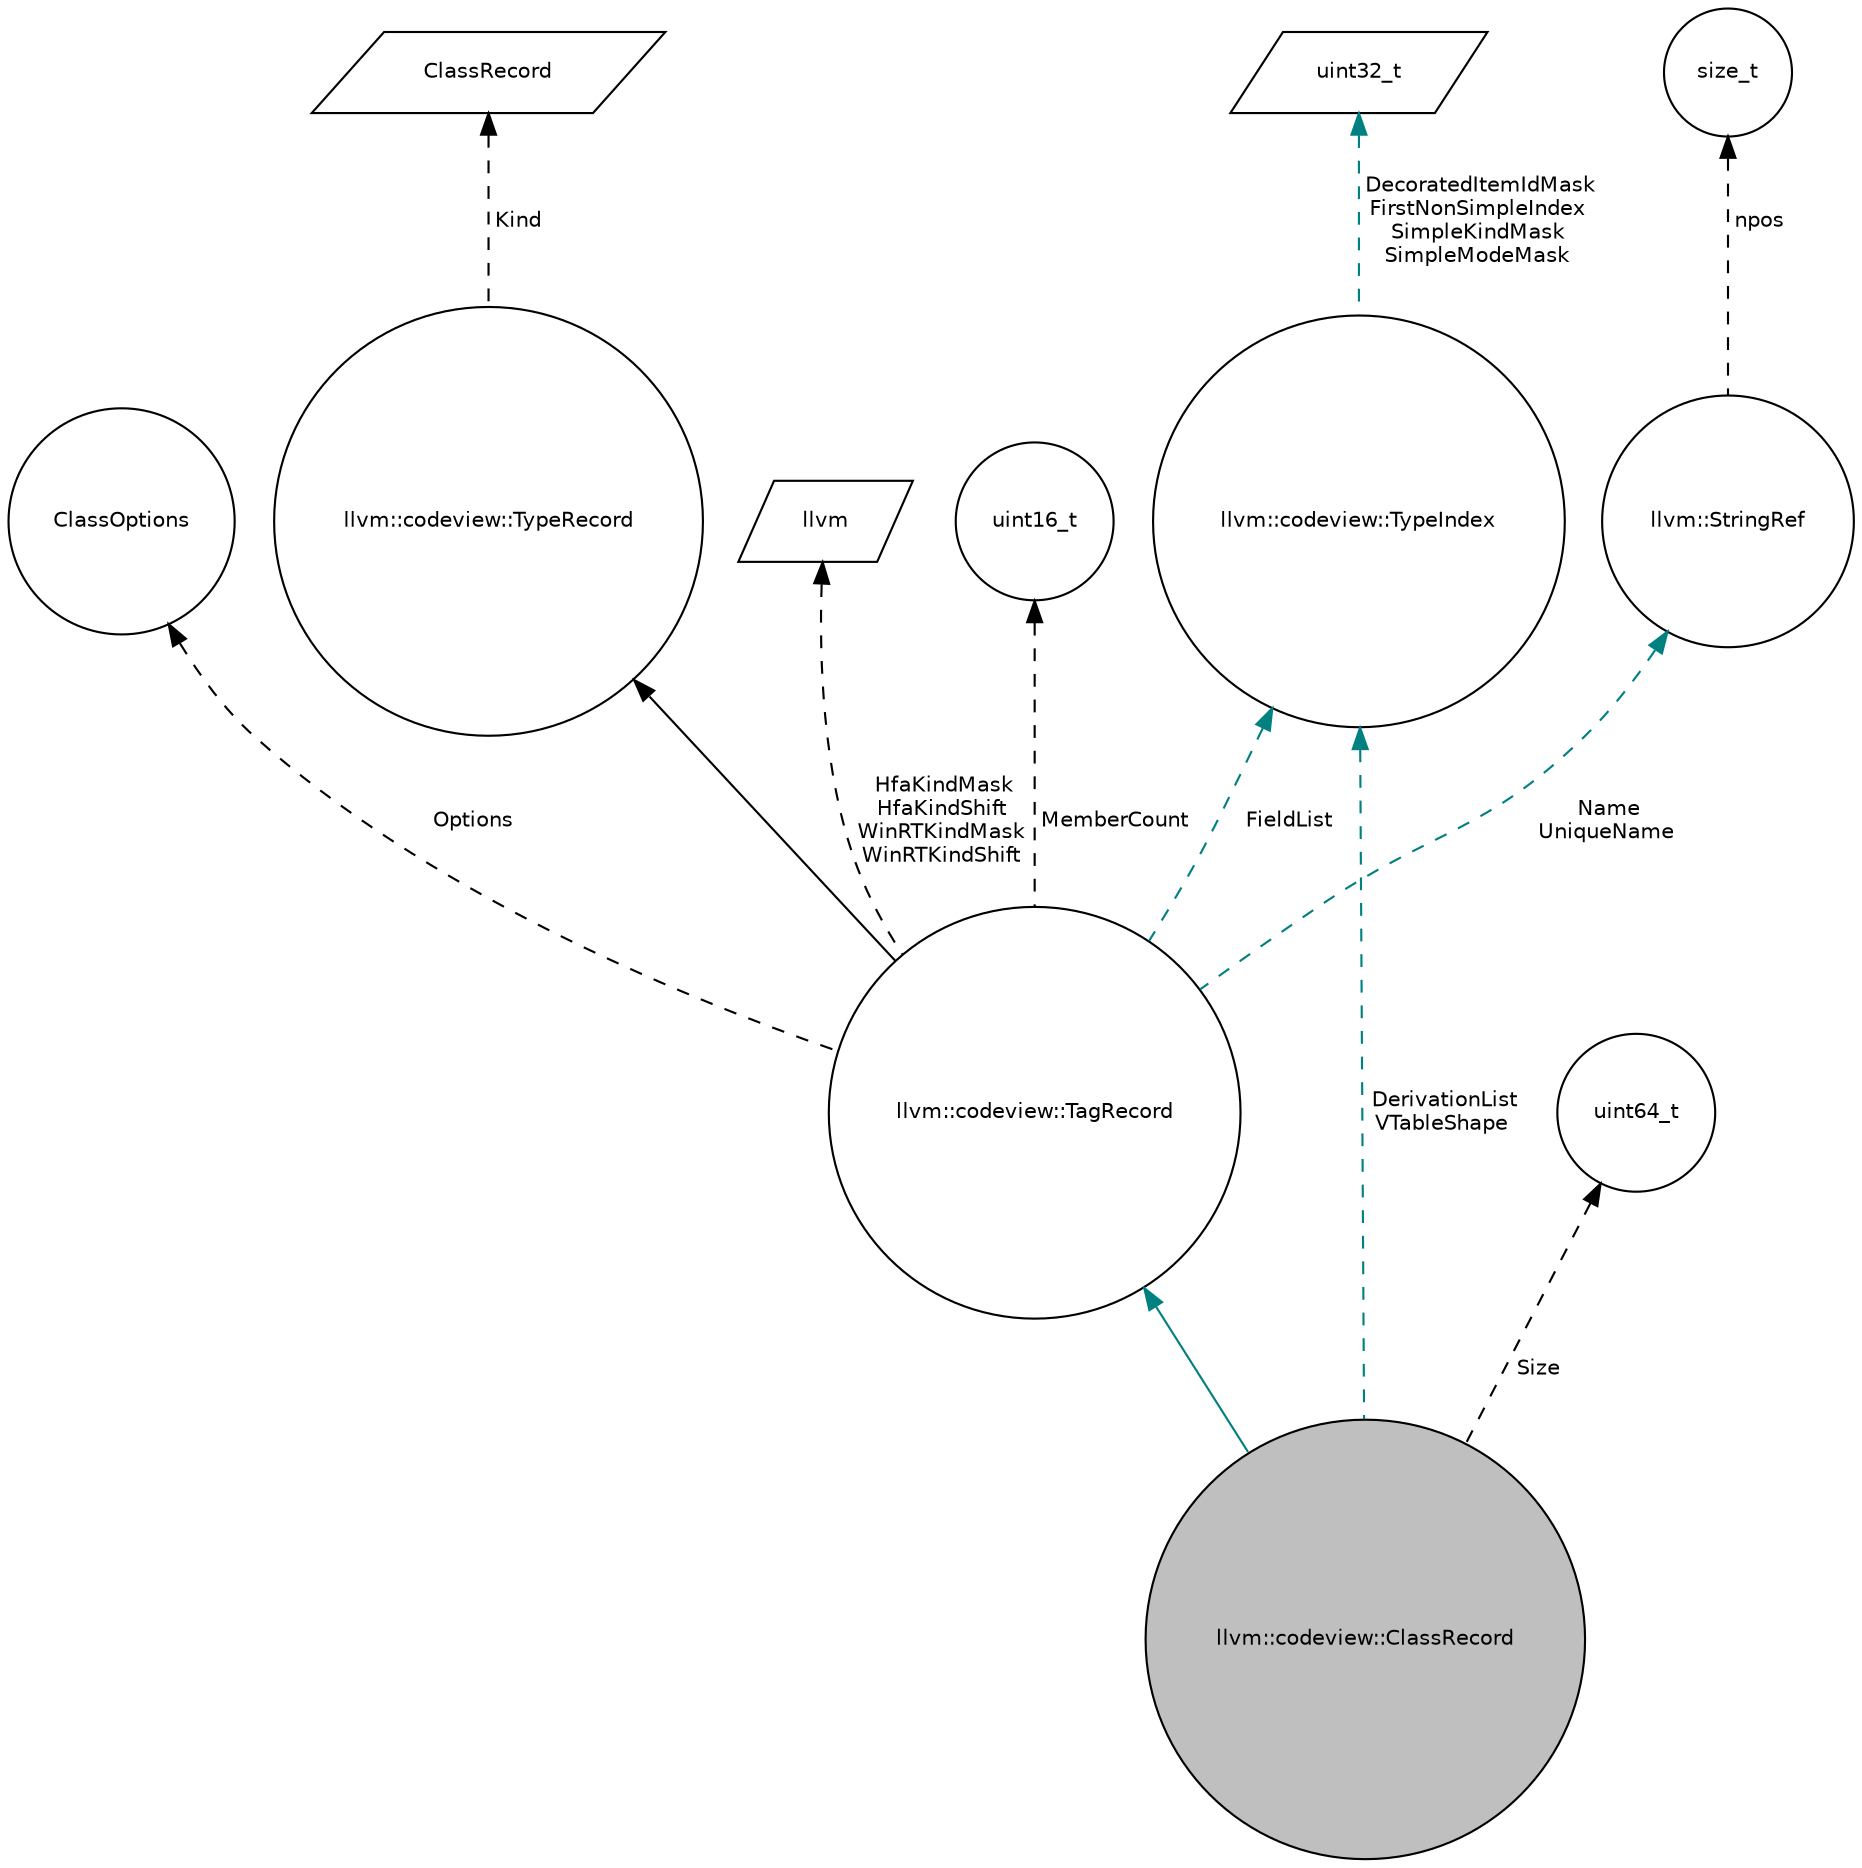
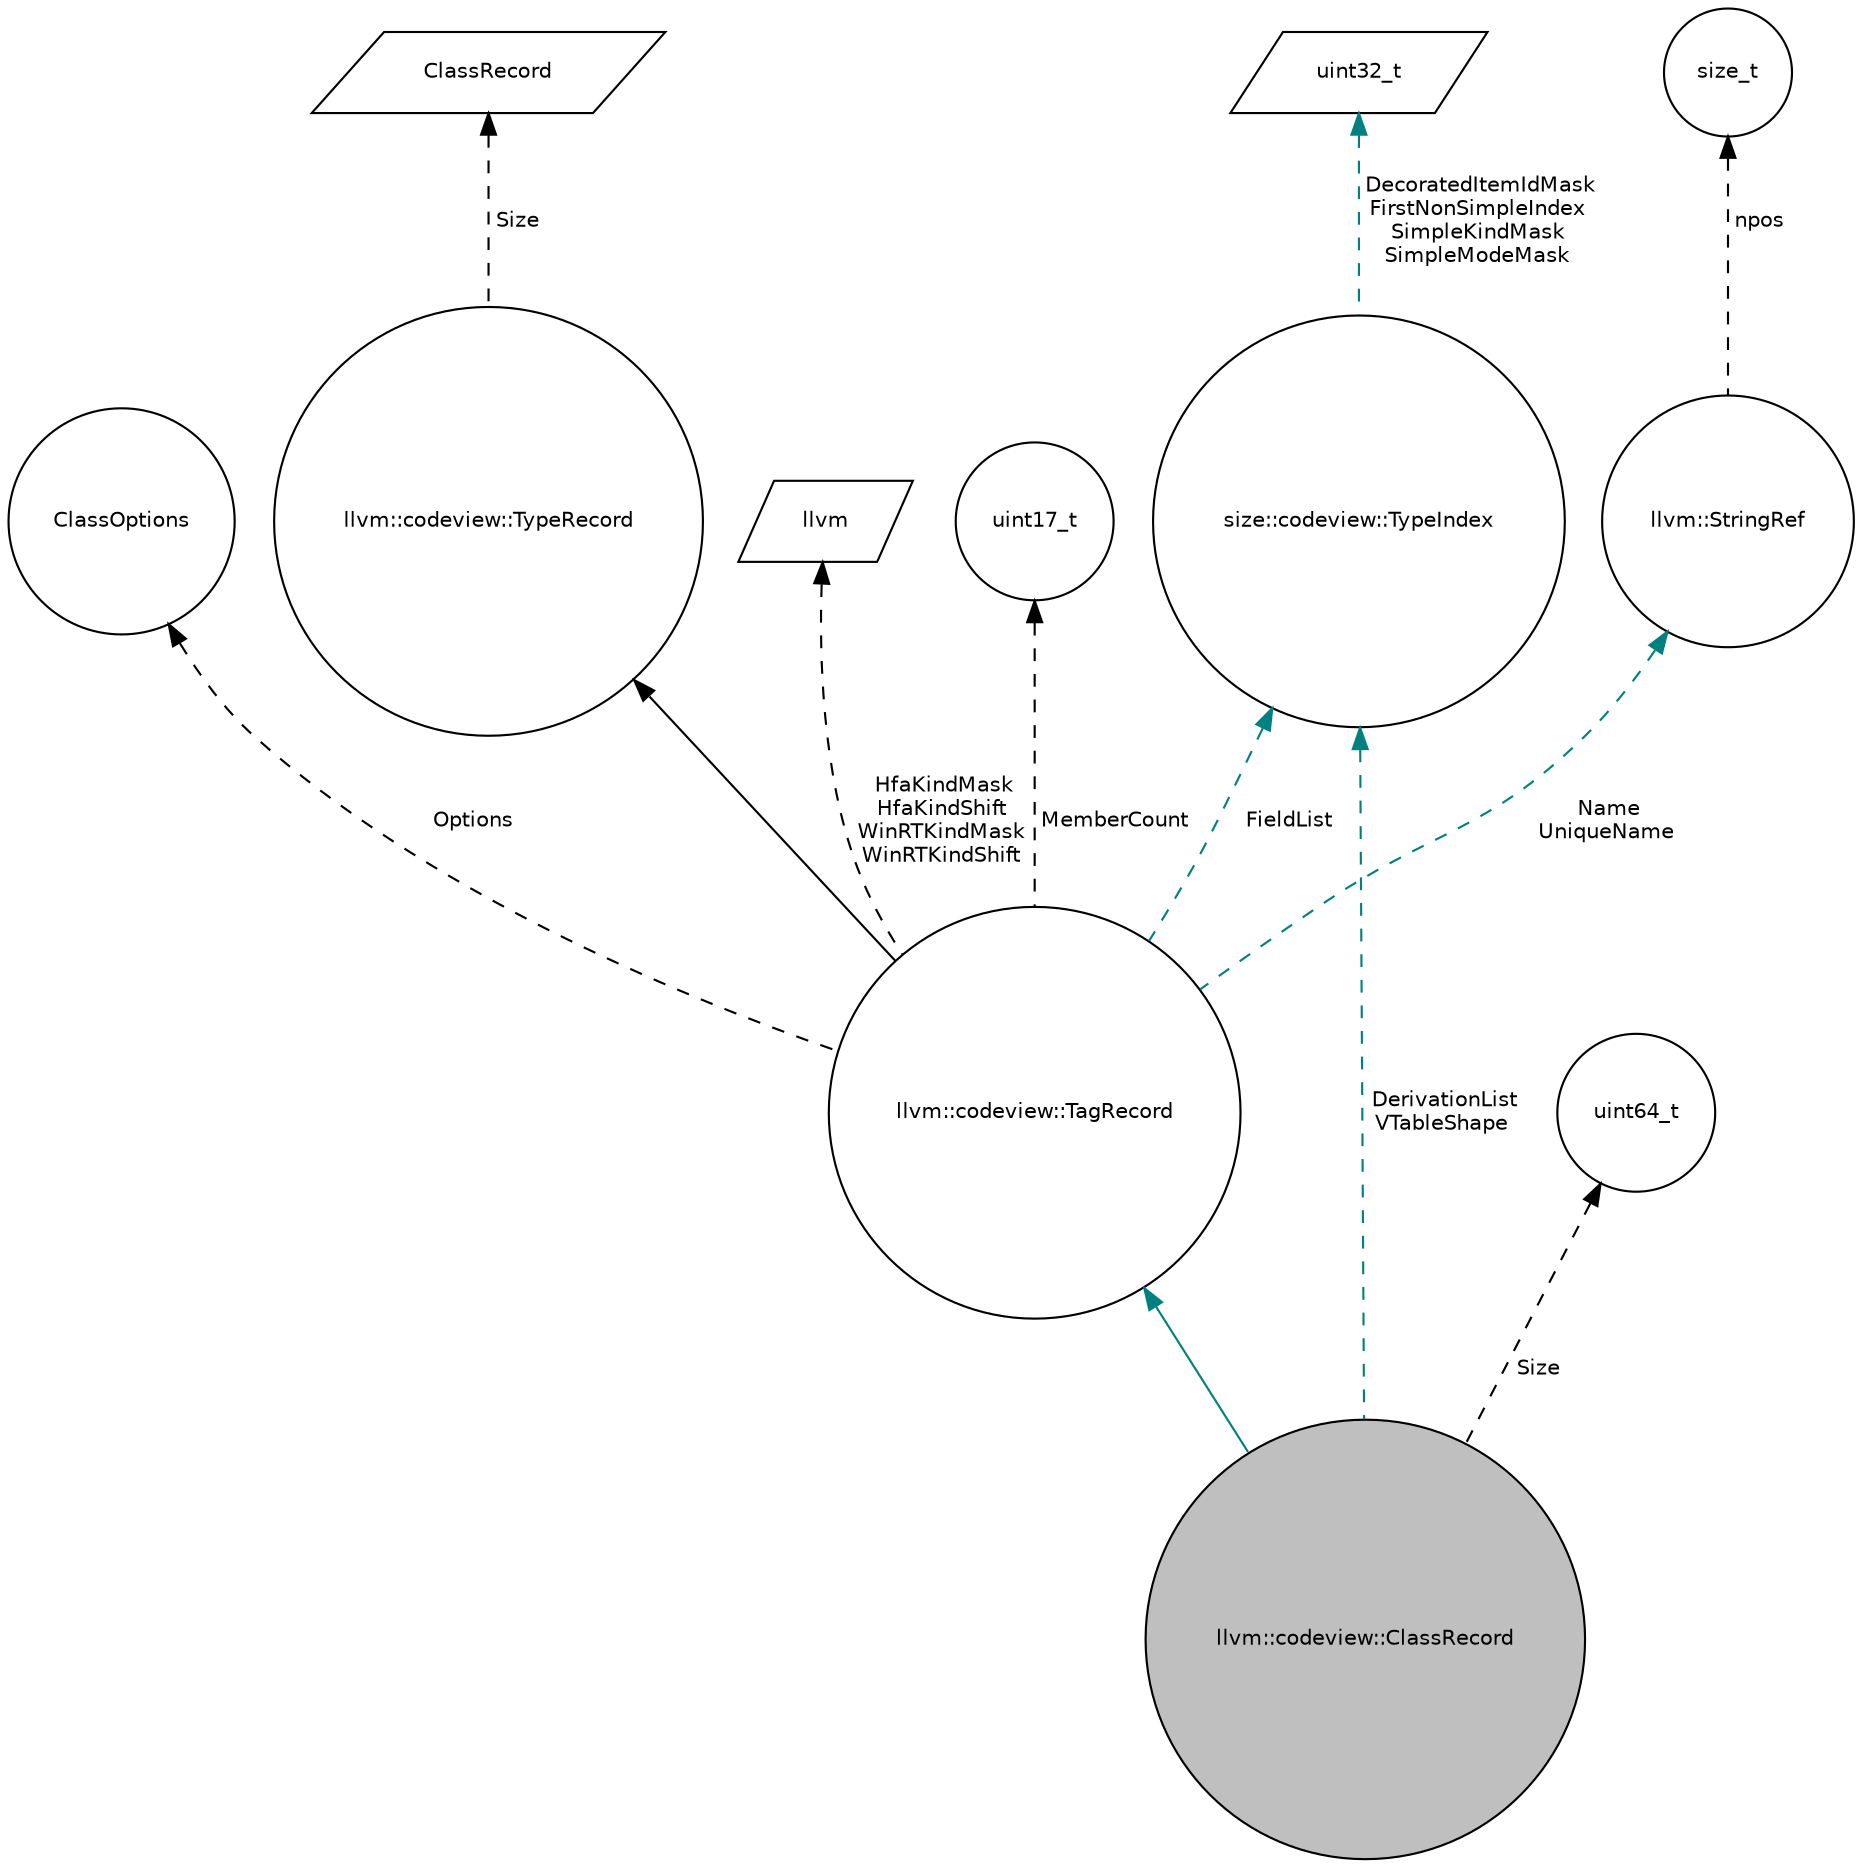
edge "llvm::codeview::TypeRecord" -> "ClassRecord": label " Kind" -> " Size"
node "uint16_t": label "uint16_t" -> "uint17_t"
node "llvm::codeview::TypeIndex": label "llvm::codeview::TypeIndex" -> "size::codeview::TypeIndex"
